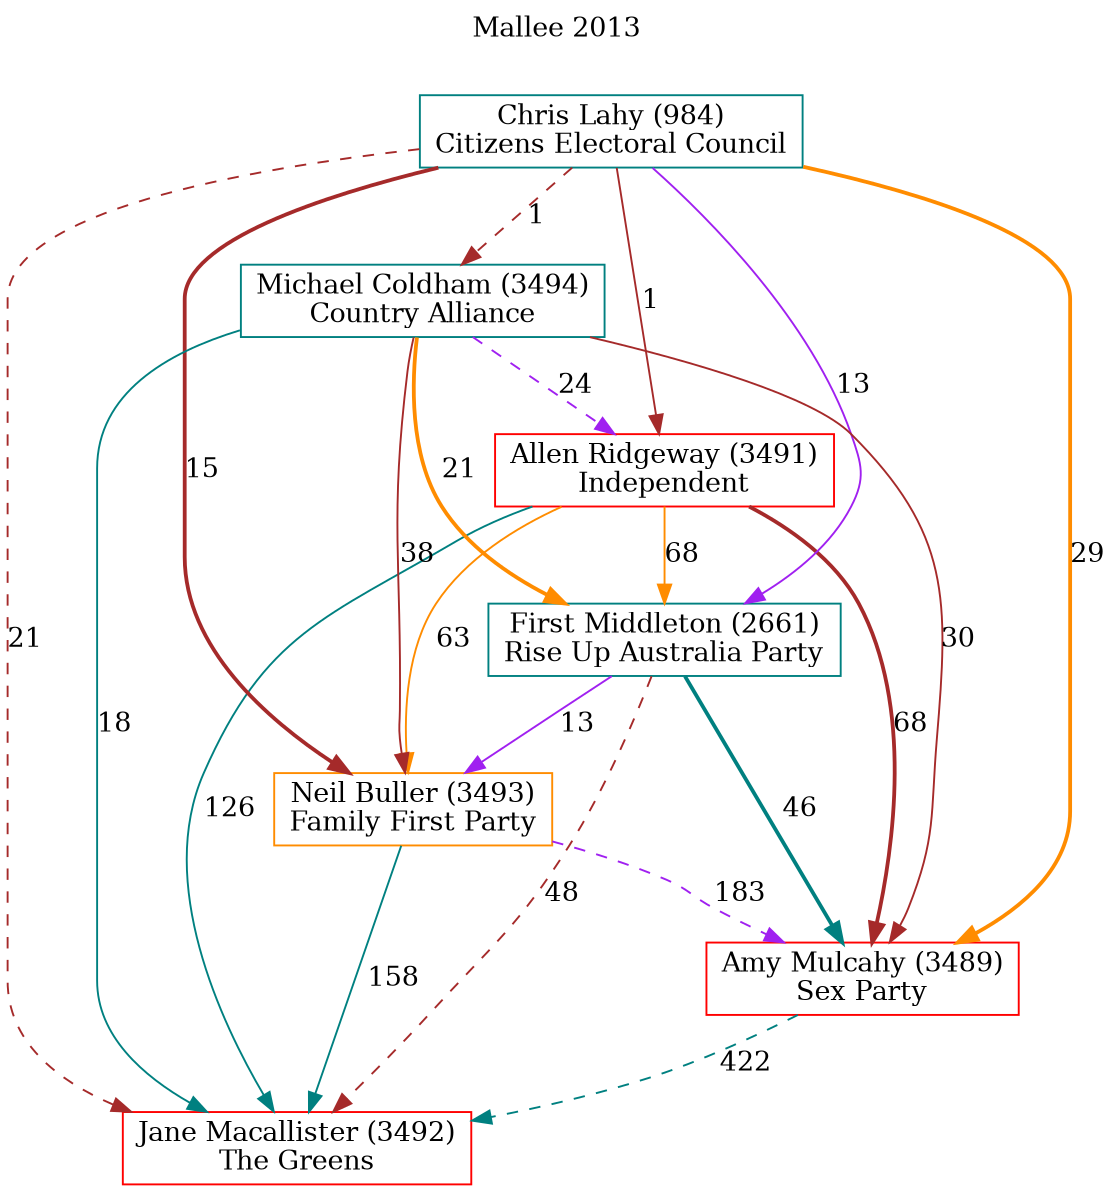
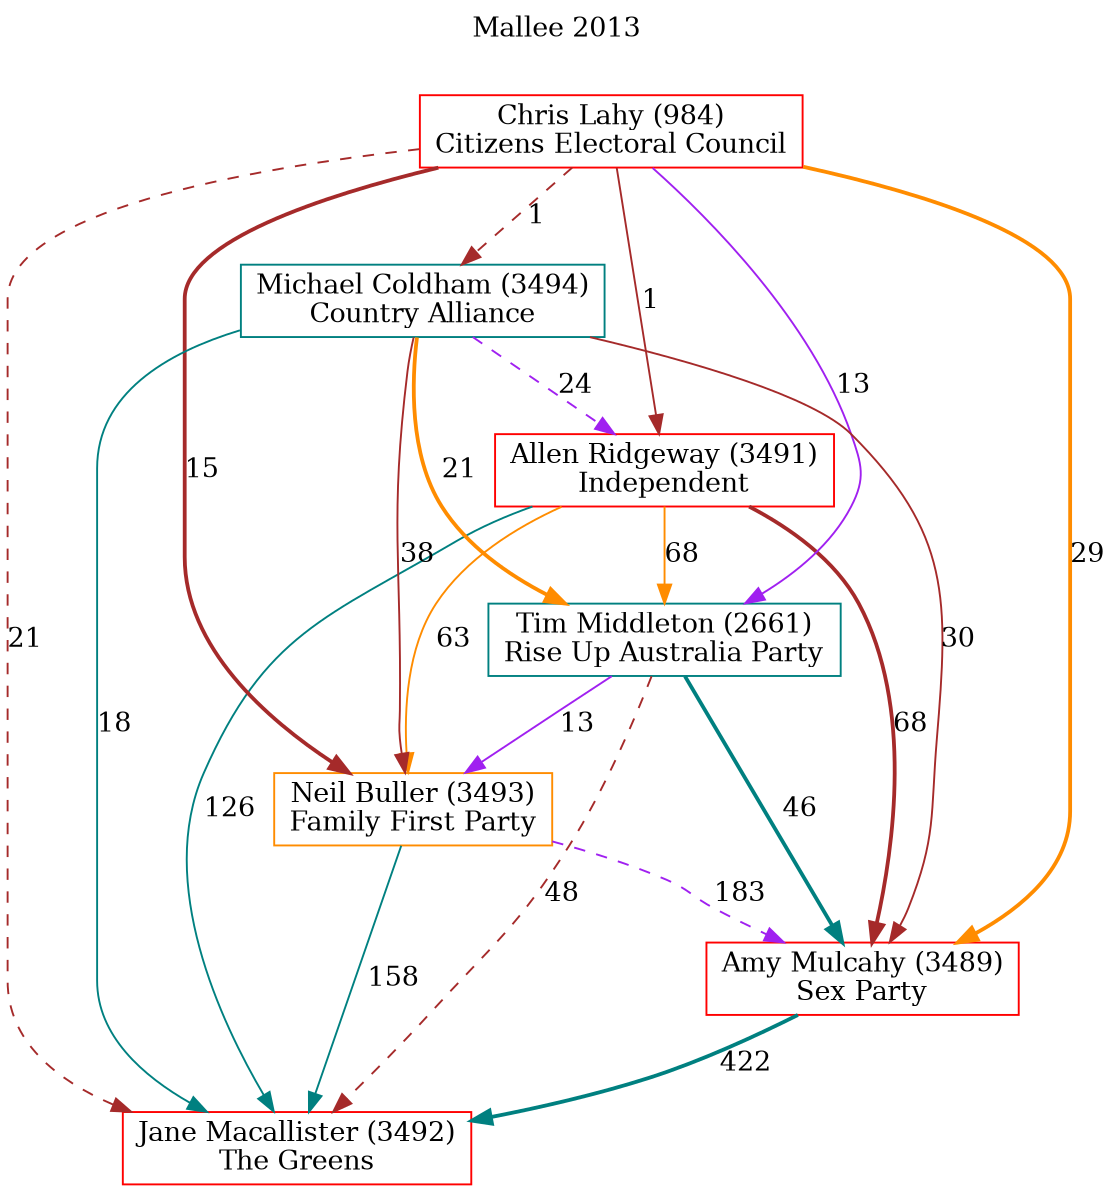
node "Chris Lahy (984) Citizens Electoral Council": color teal -> red
node "First Middleton (2661) Rise Up Australia Party": label "First Middleton (2661) Rise Up Australia Party" -> "Tim Middleton (2661) Rise Up Australia Party"
edge "Amy Mulcahy (3489) Sex Party" -> "Jane Macallister (3492) The Greens": style dashed -> bold
